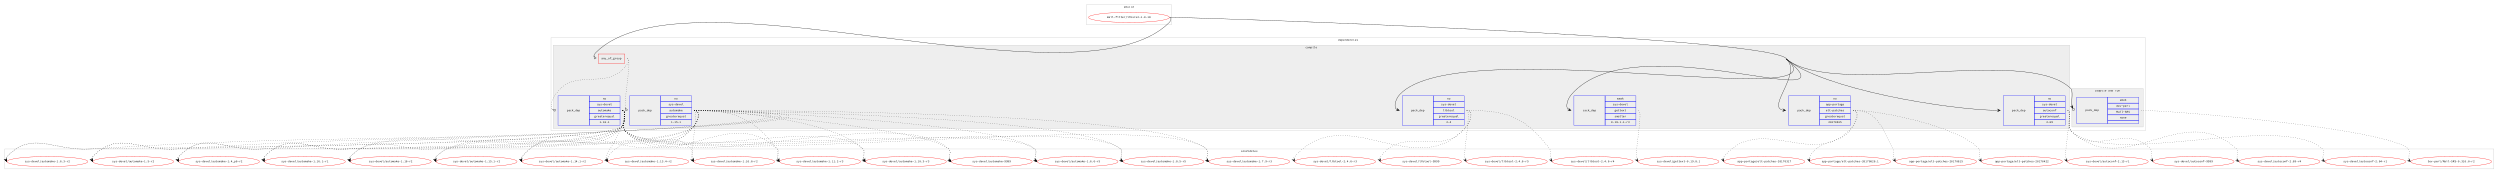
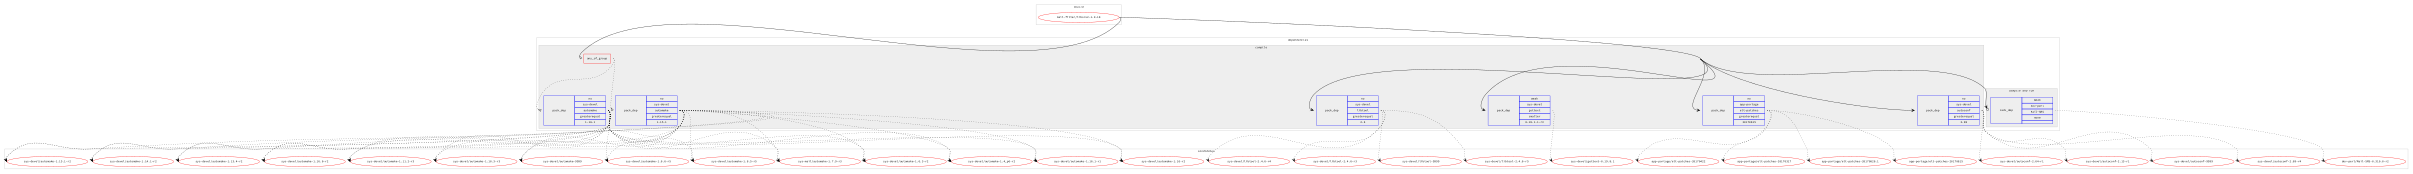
node "sys-devel/automake-1.5-r2": removed
node "sys-devel/automake-1.7.9-r3": label "sys-devel/automake-1.7.9-r3" -> "sys-mail/automake-1.7.9-r3"
